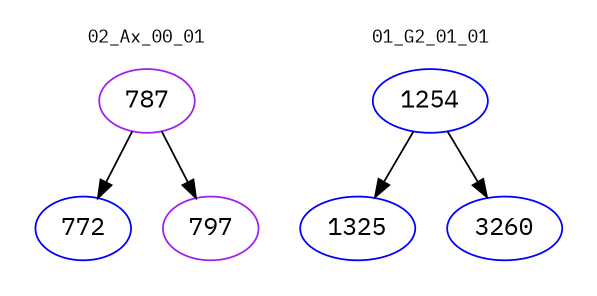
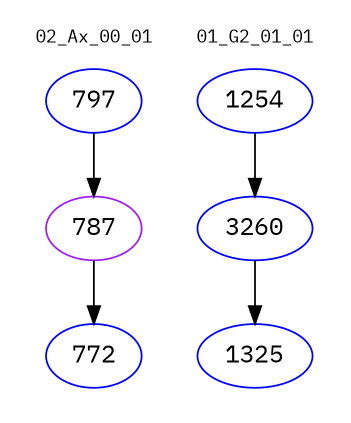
edge "787" -> "797": reversed
edge "1254" -> "1325": now "3260" -> "1325"
node "797": color purple -> blue
